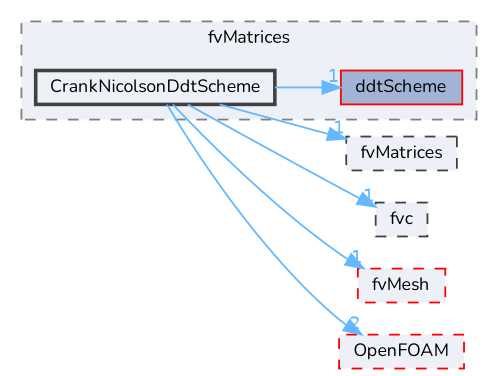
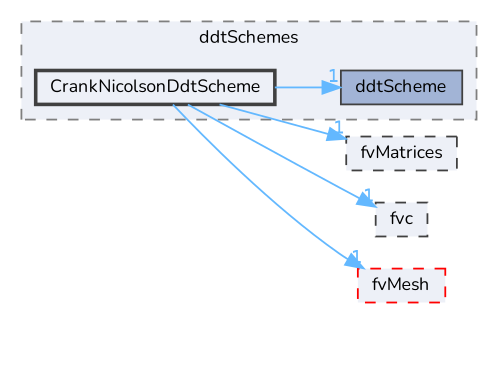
cluster "fvMatrices": label "fvMatrices" -> "ddtSchemes"
node "ddtScheme": color red -> grey25
node "OpenFOAM": removed
